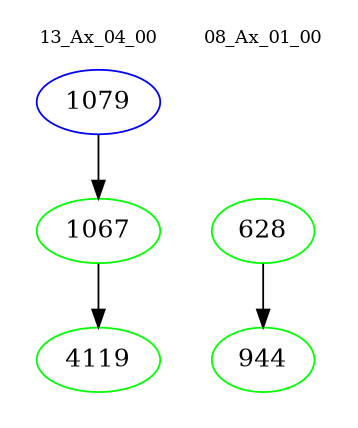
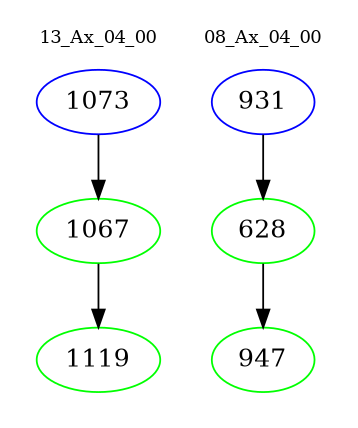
cluster "08_Ax_01_00": label "08_Ax_01_00" -> "08_Ax_04_00"
node "1079": label "1079" -> "1073"
node "931": added
node "4119": label "4119" -> "1119"
node "944": label "944" -> "947"
